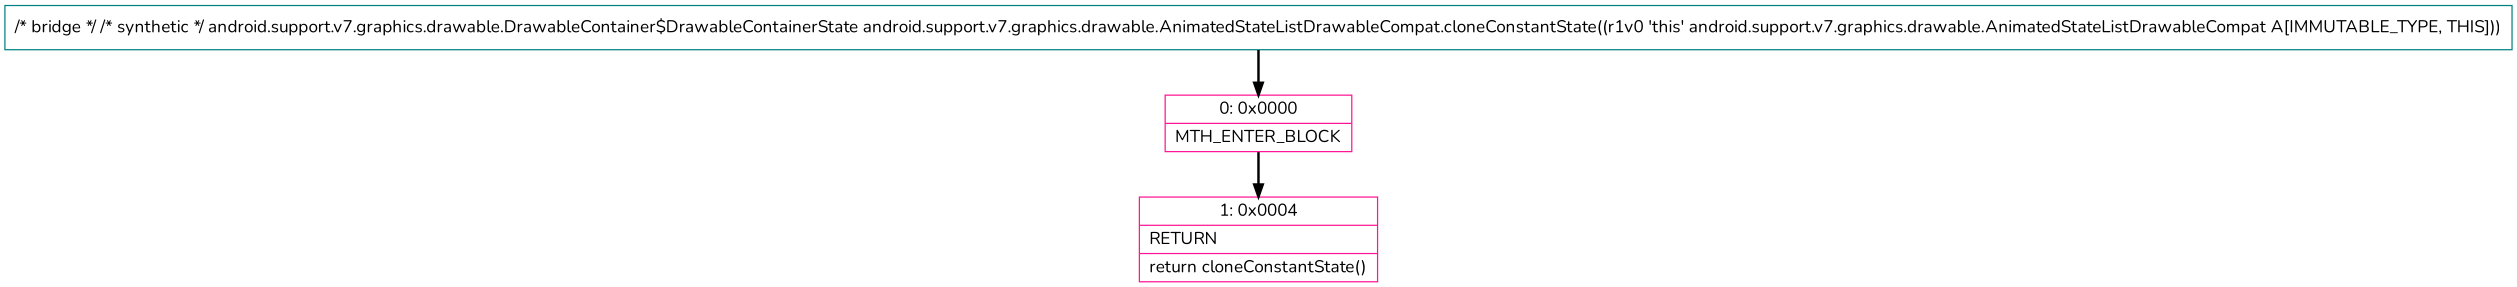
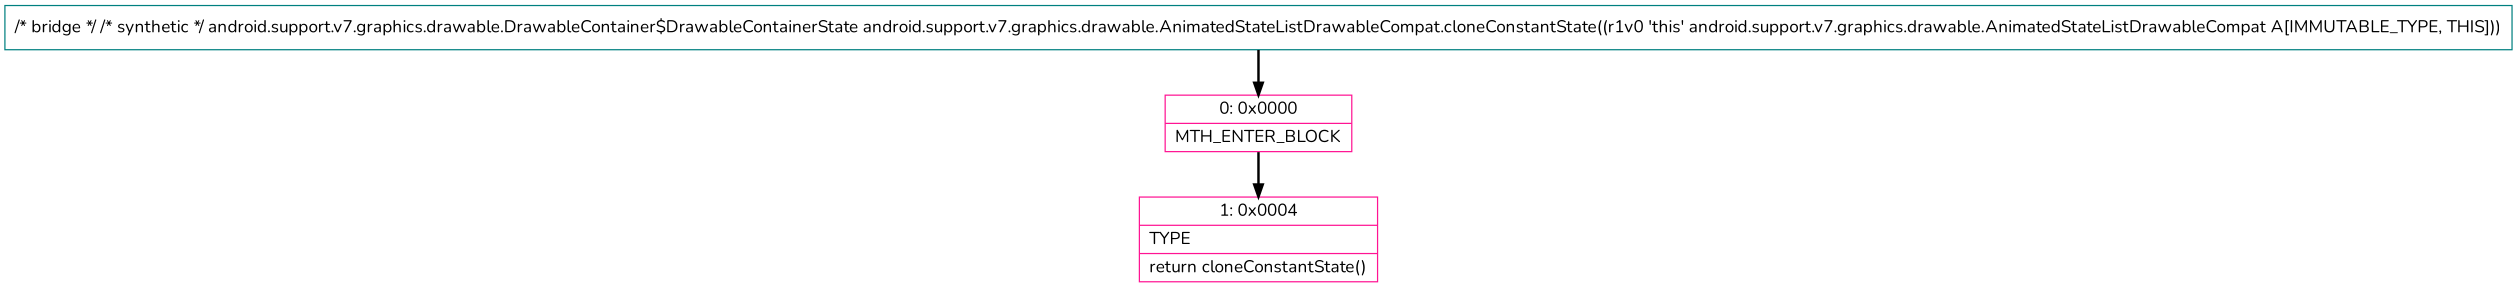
node "1: 0x0004": text "RETURN" -> "TYPE"
